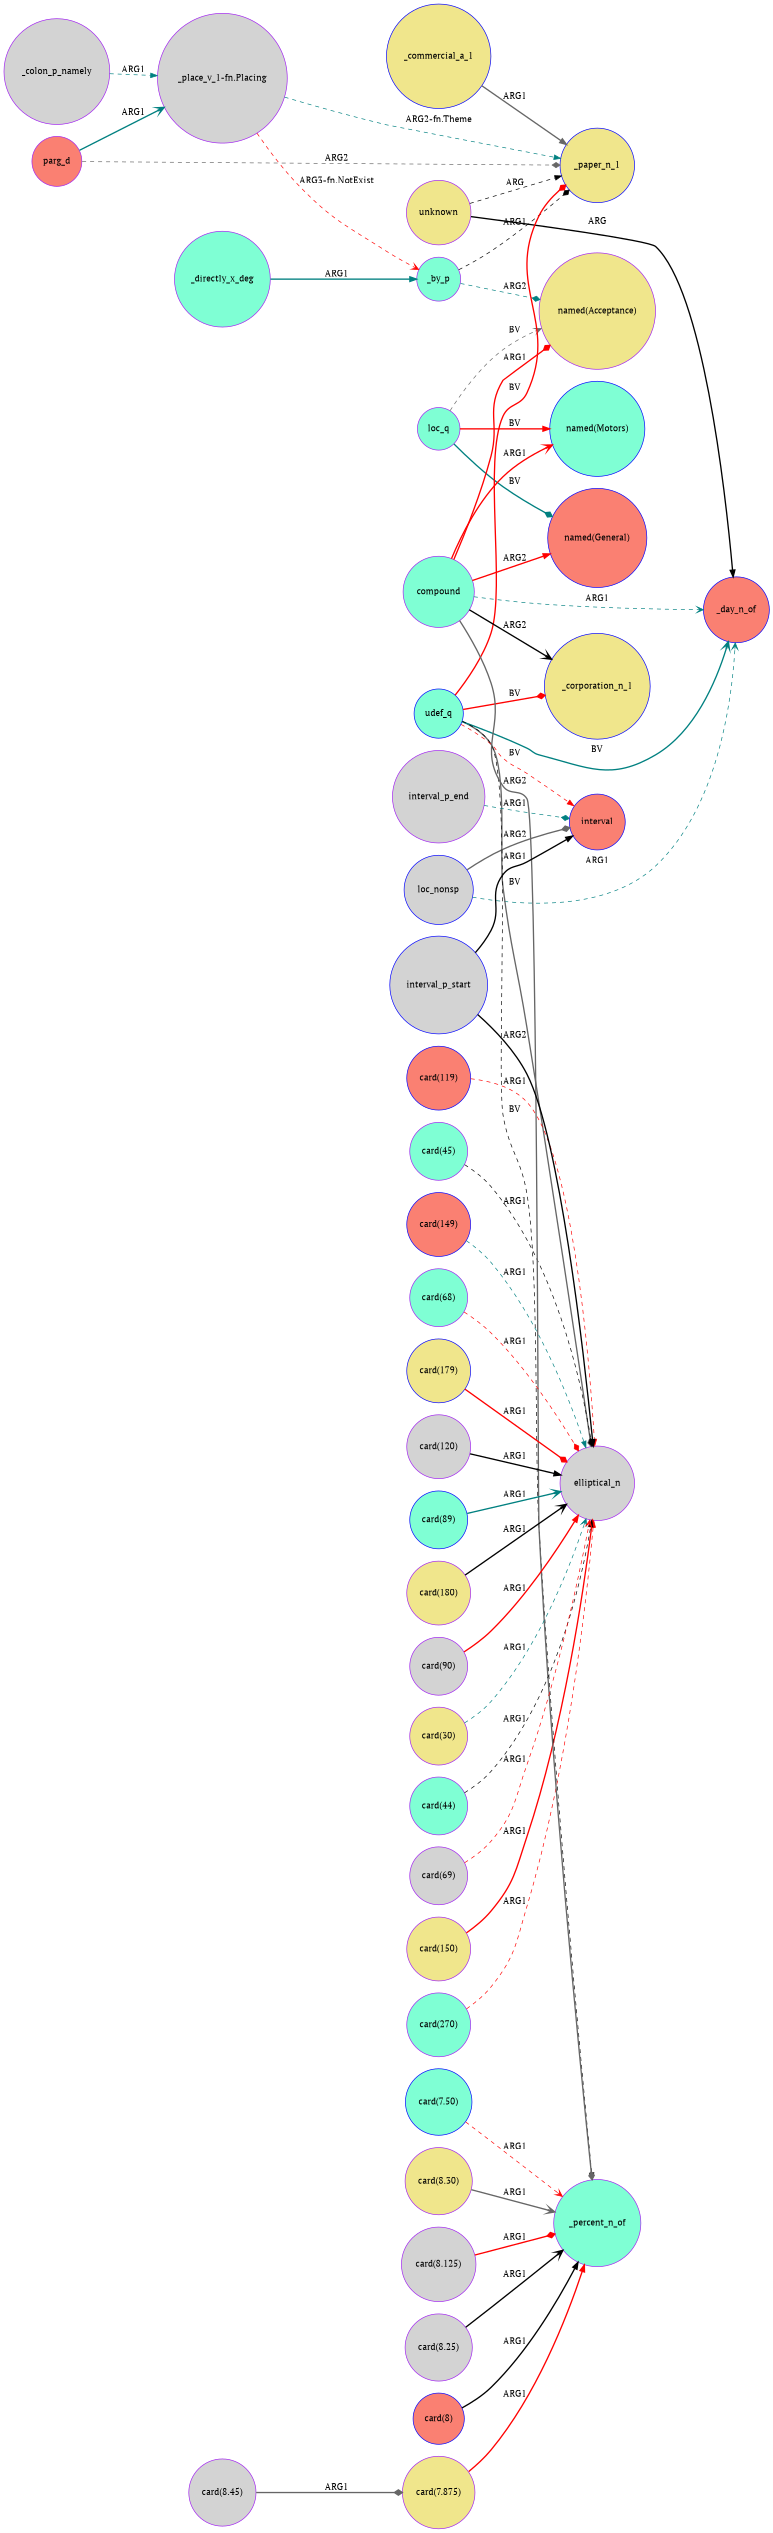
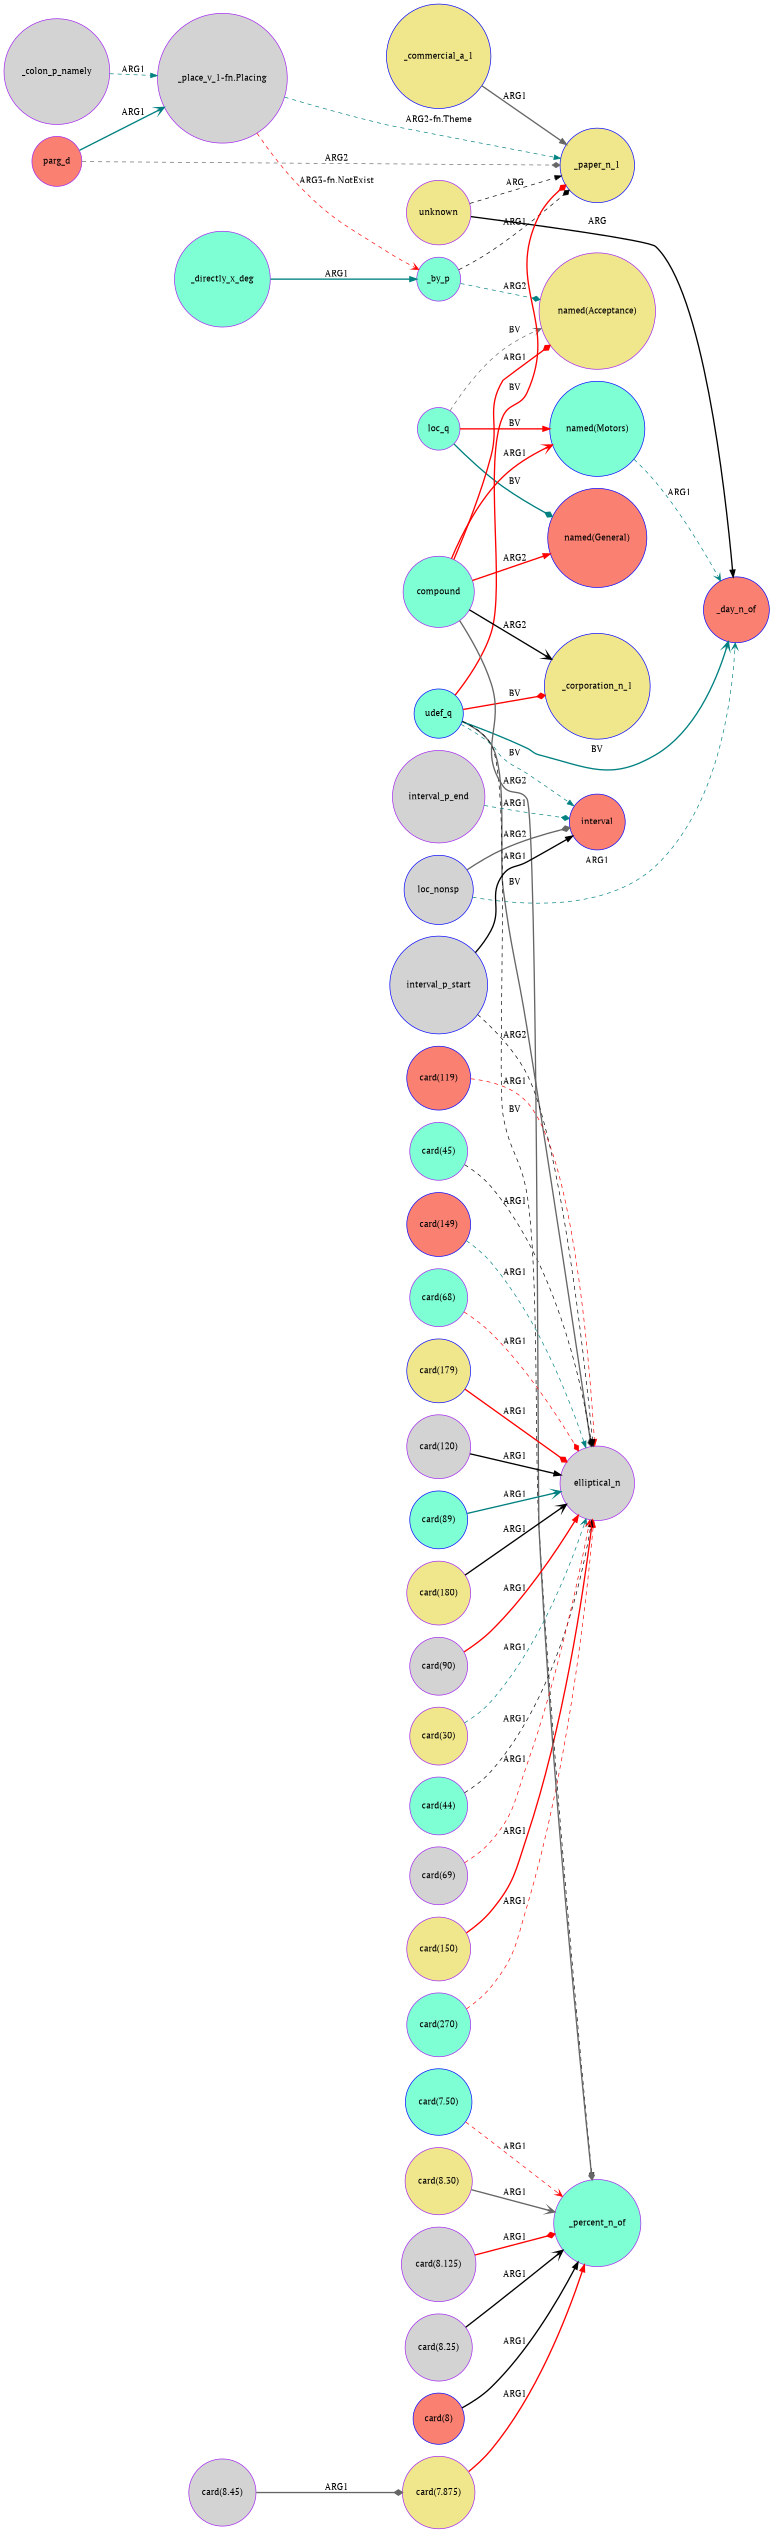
edge "compound" -> "_day_n_of": now "named(Motors)" -> "_day_n_of"
edge "udef_q" -> "interval": color red -> teal
edge "interval_p_start" -> "elliptical_n": style bold -> dashed
